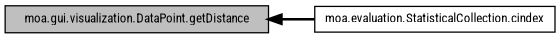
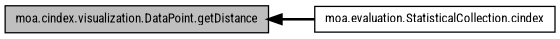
node "moa.gui.visualization.DataPoint.getDistance": label "moa.gui.visualization.DataPoint.getDistance" -> "moa.cindex.visualization.DataPoint.getDistance"
